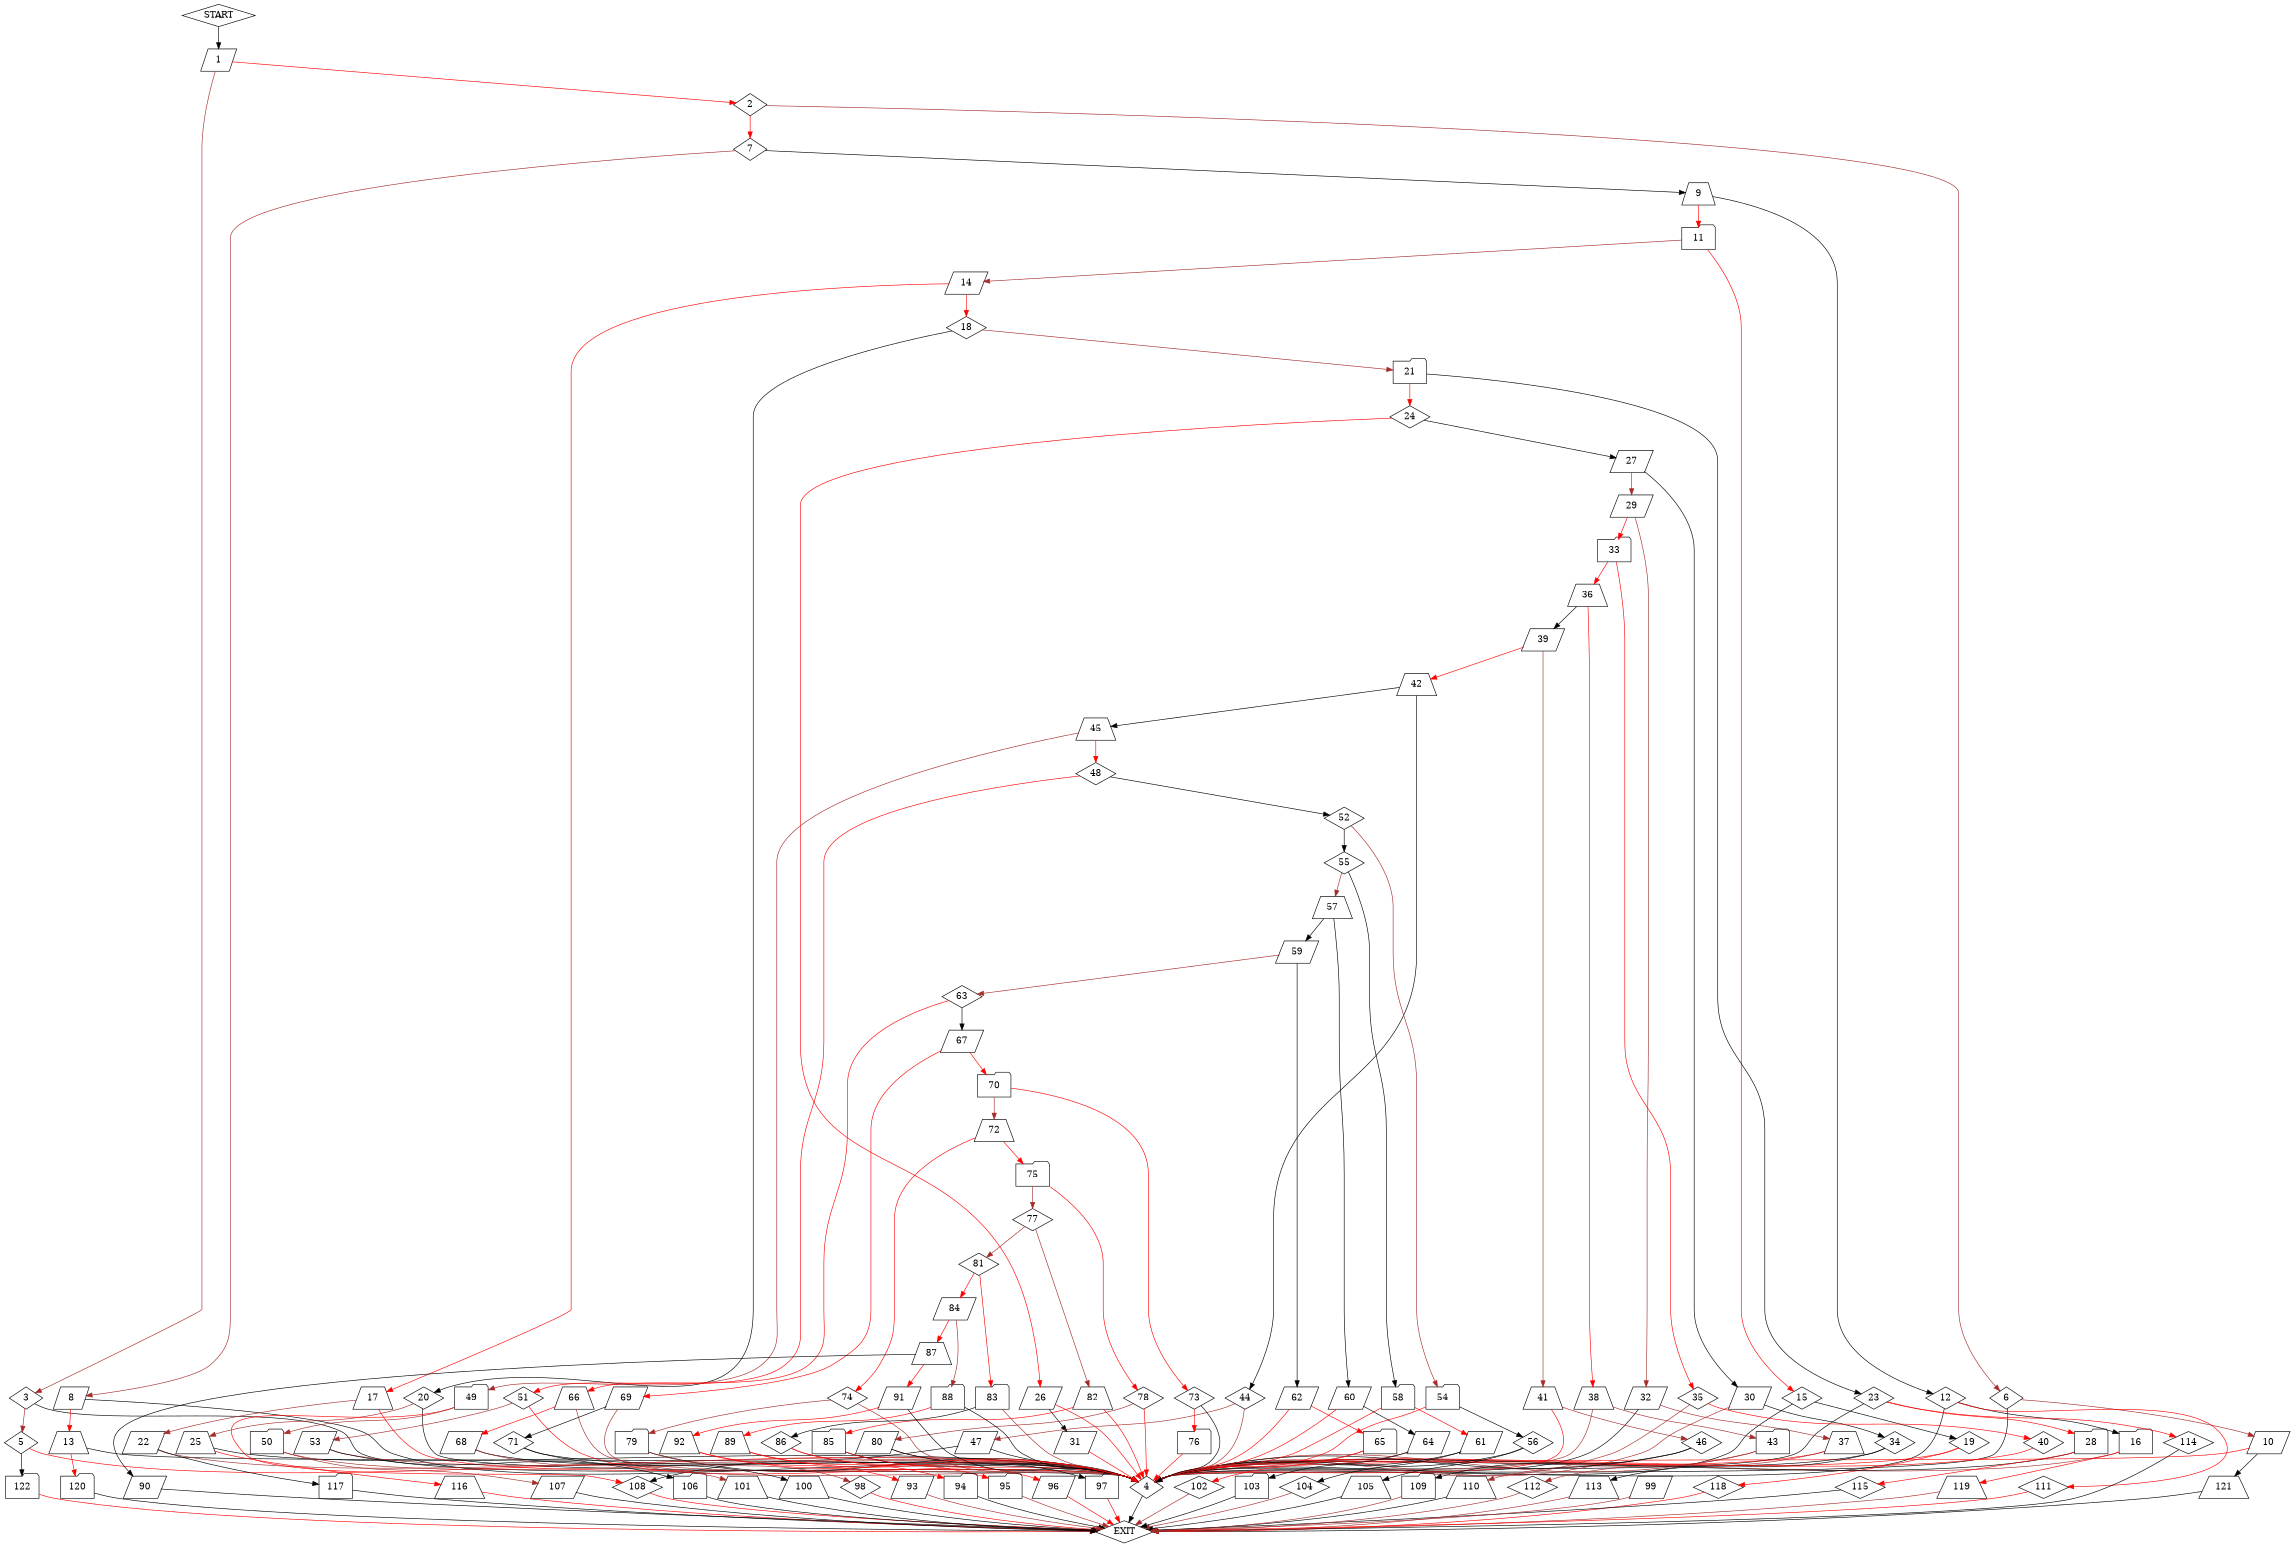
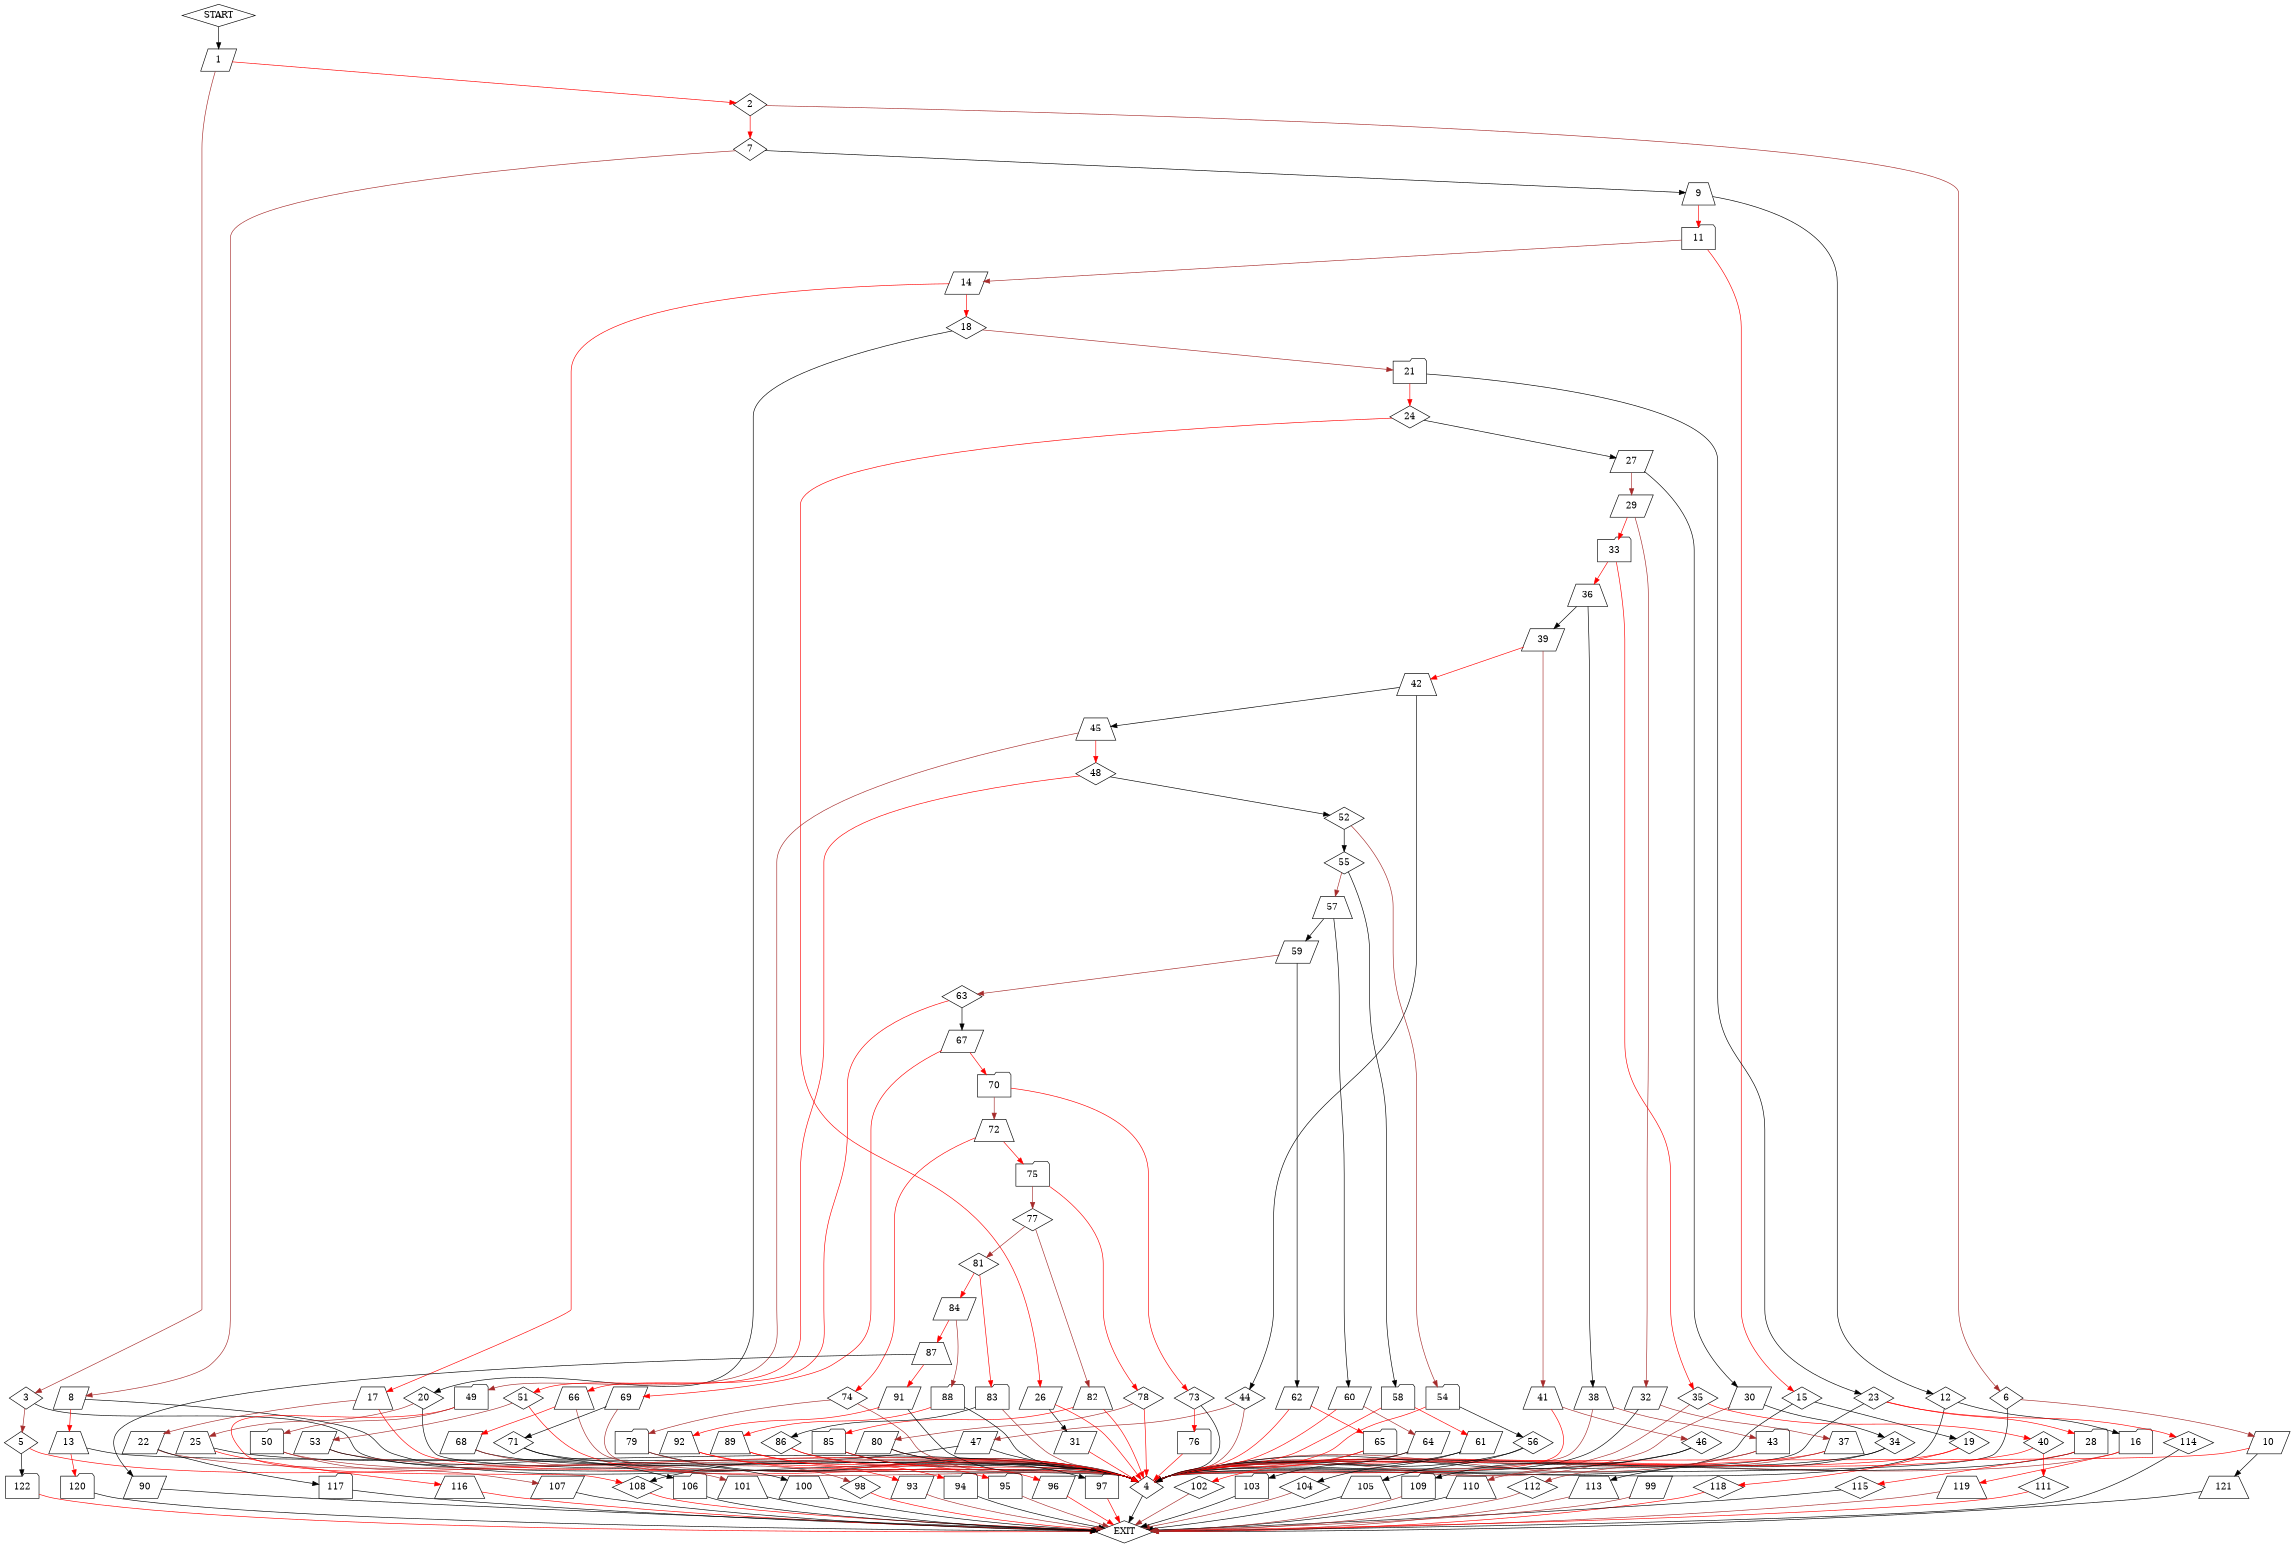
edge "36" -> "38": color red -> black
edge "12" -> "111": now "40" -> "111"
edge "60" -> "64": color black -> brown
